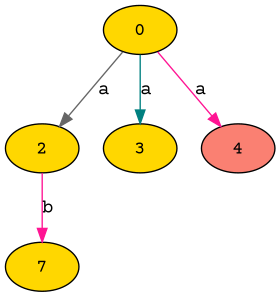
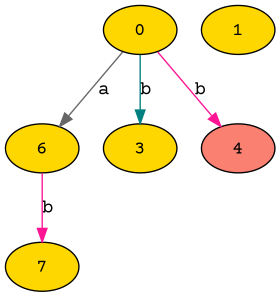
node "1": added
edge "0" -> "3": label "a" -> "b"
edge "0" -> "4": label "a" -> "b"
node "2": label "2" -> "6"
